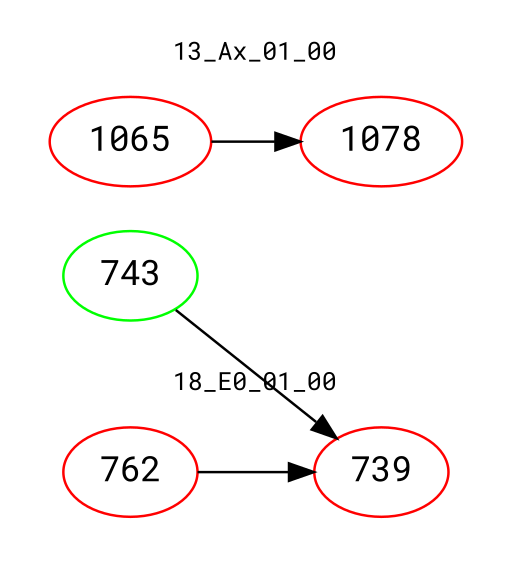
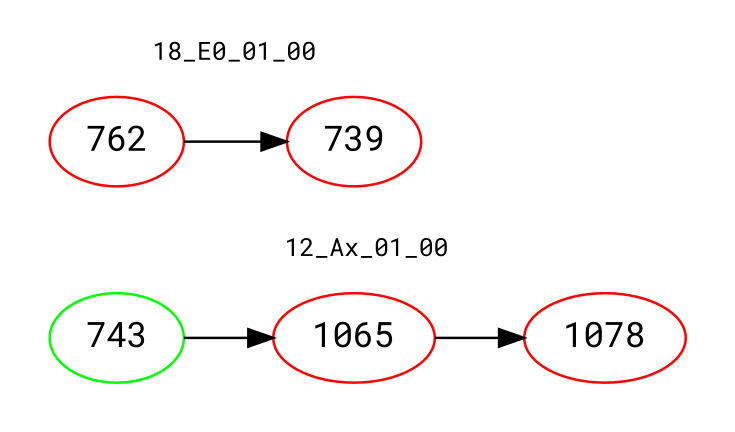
cluster "13_Ax_01_00": label "13_Ax_01_00" -> "12_Ax_01_00"
edge "743" -> "739": now "743" -> "1065"
